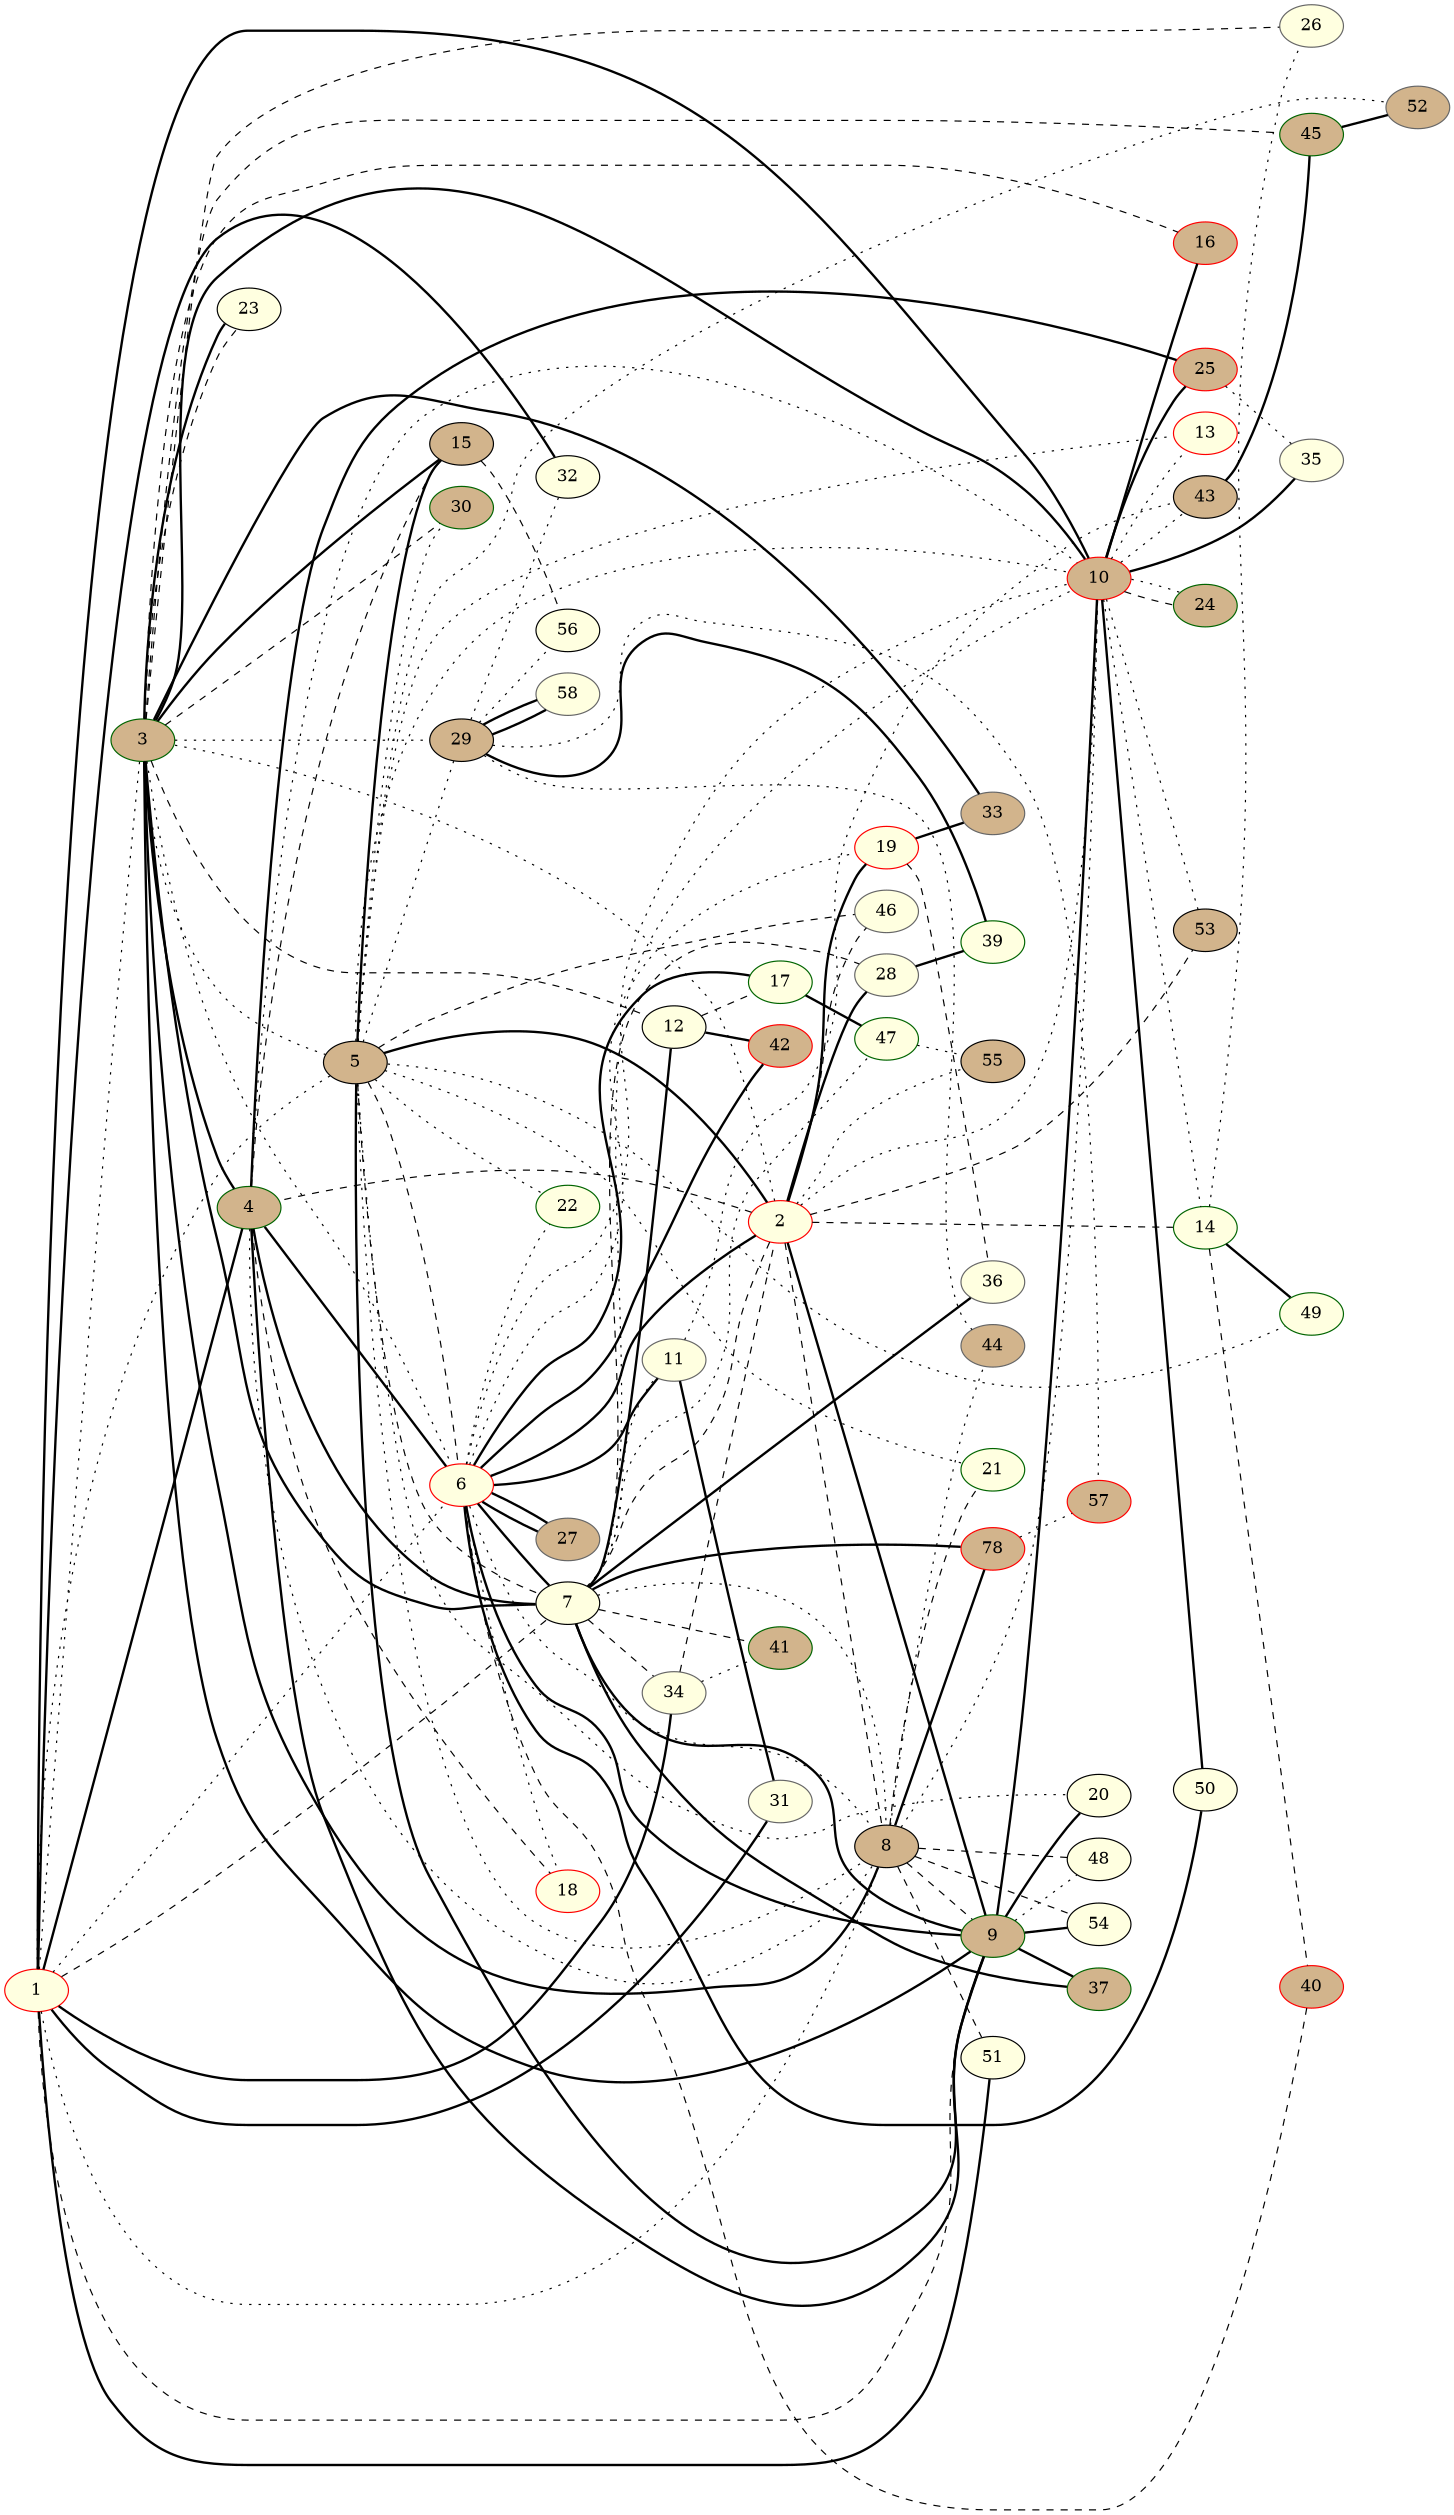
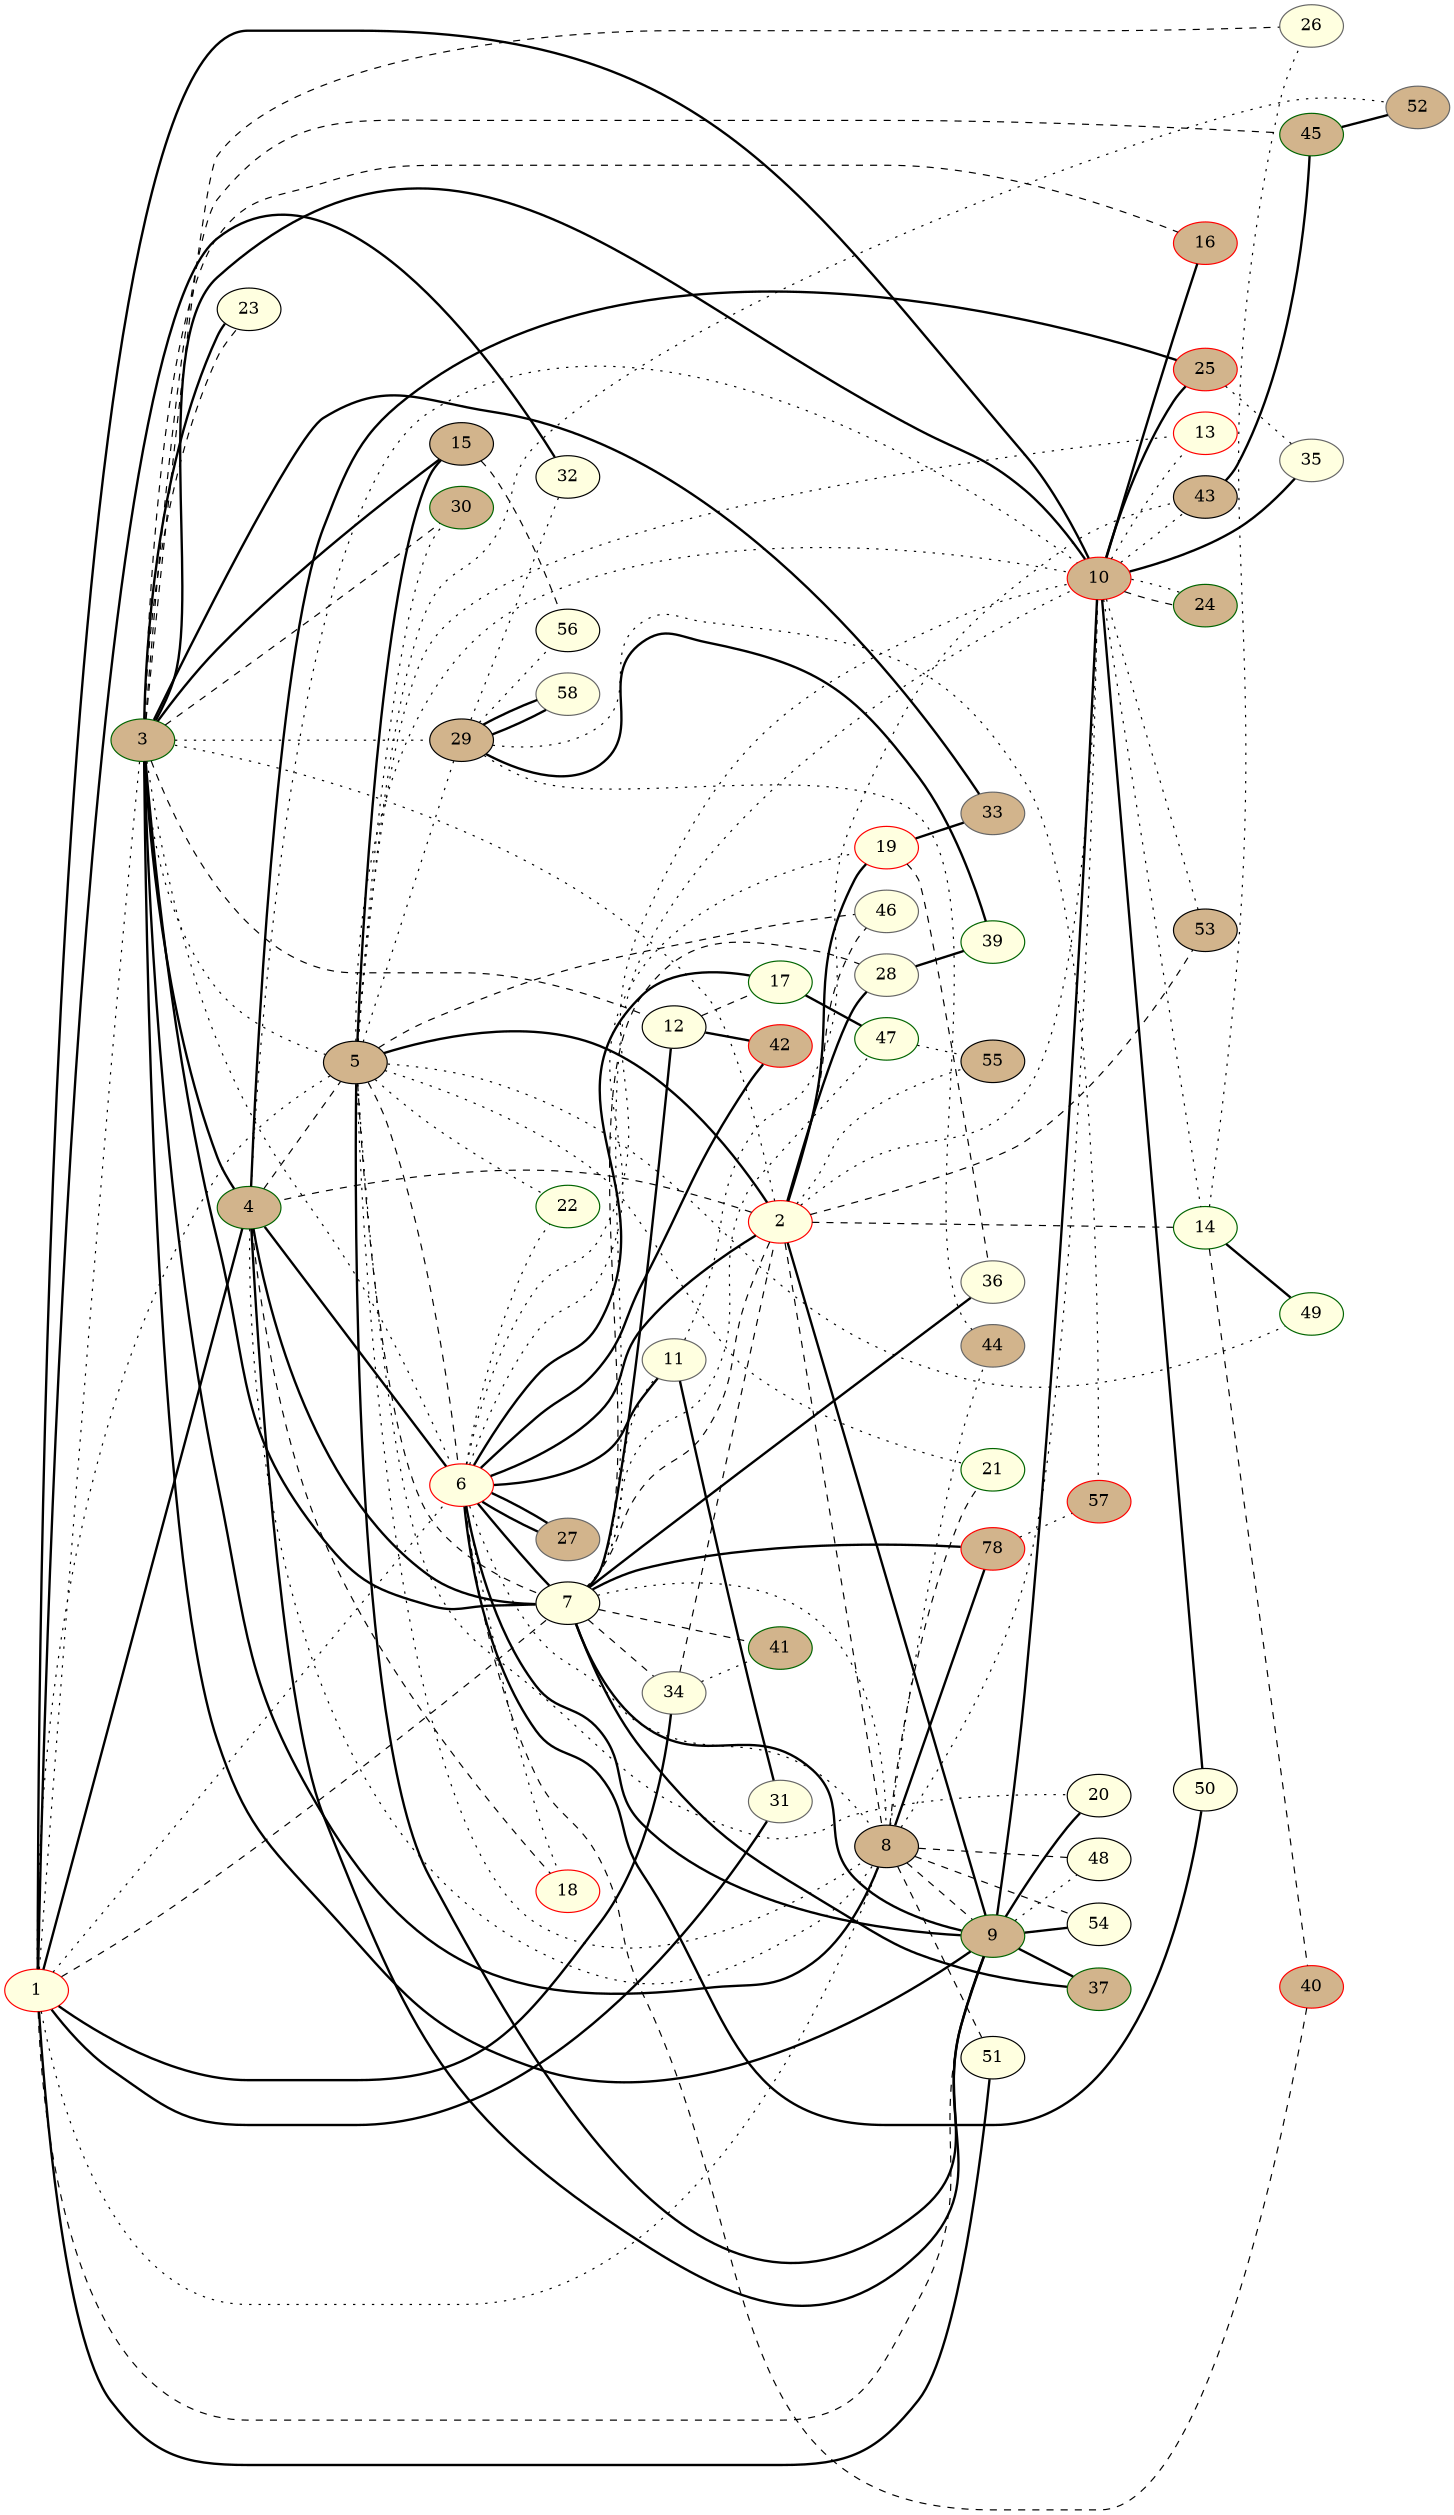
edge "15" -- "4": now "5" -- "4"
